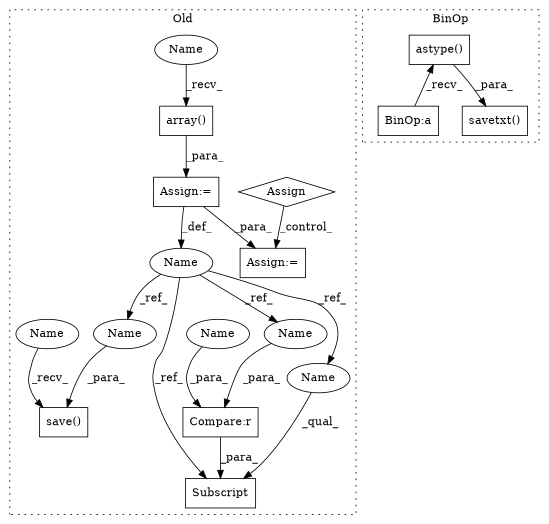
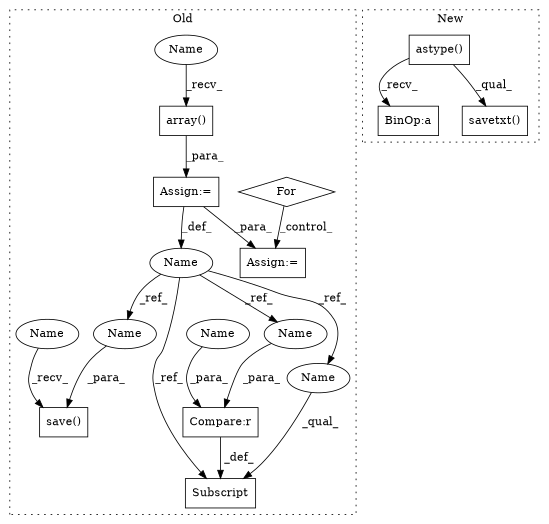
cluster "BinOp": label "BinOp" -> "New"
edge "astype()" -> "savetxt()": label "_para_" -> "_qual_"
edge "BinOp:a" -> "astype()": reversed
node "Assign": label "Assign" -> "For"
edge "Compare:r" -> "Subscript": label "_para_" -> "_def_"
